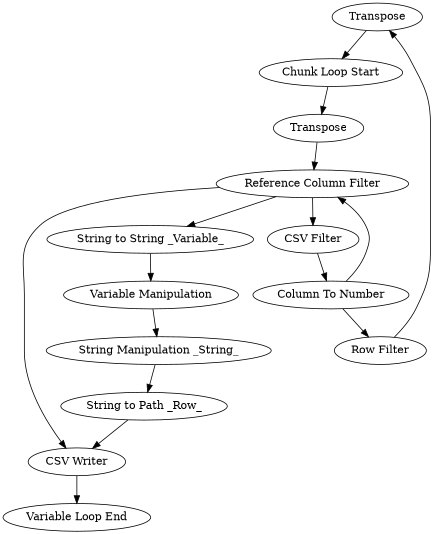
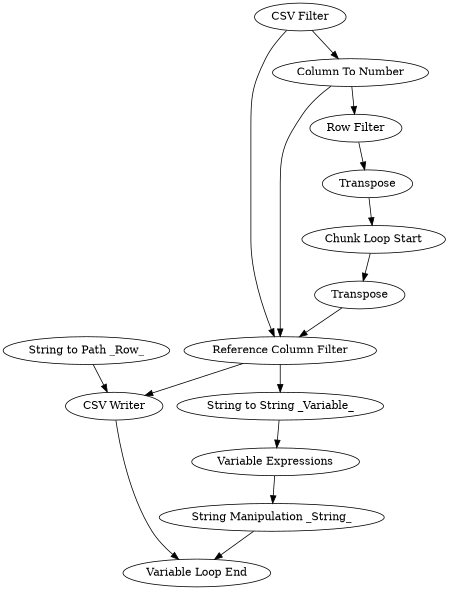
edge "Reference Column Filter" -> "CSV Filter": reversed
node "Variable Manipulation": label "Variable Manipulation" -> "Variable Expressions"
edge "String Manipulation _String_" -> "String to Path _Row_": now "String Manipulation _String_" -> "Variable Loop End"
